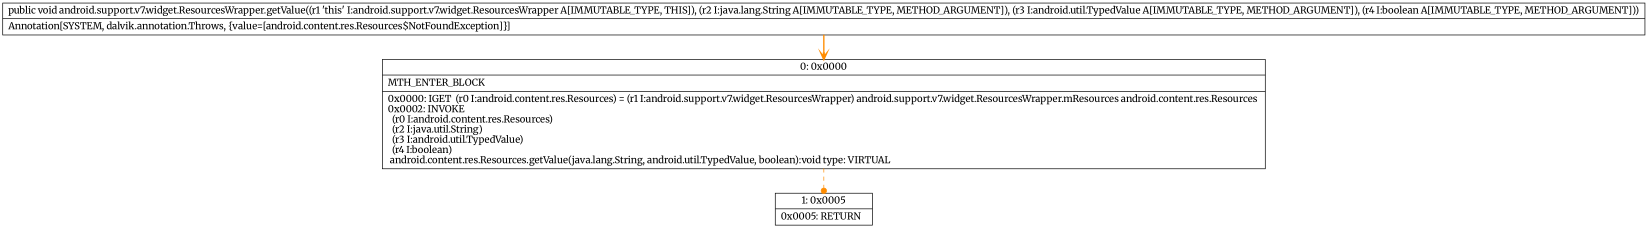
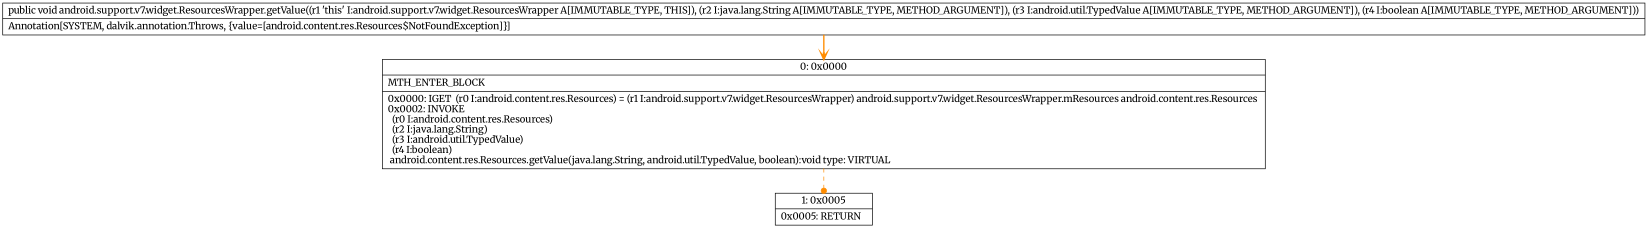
node "0: 0x0000": text "(r2 I:java.util.String)" -> "(r2 I:java.lang.String)"
